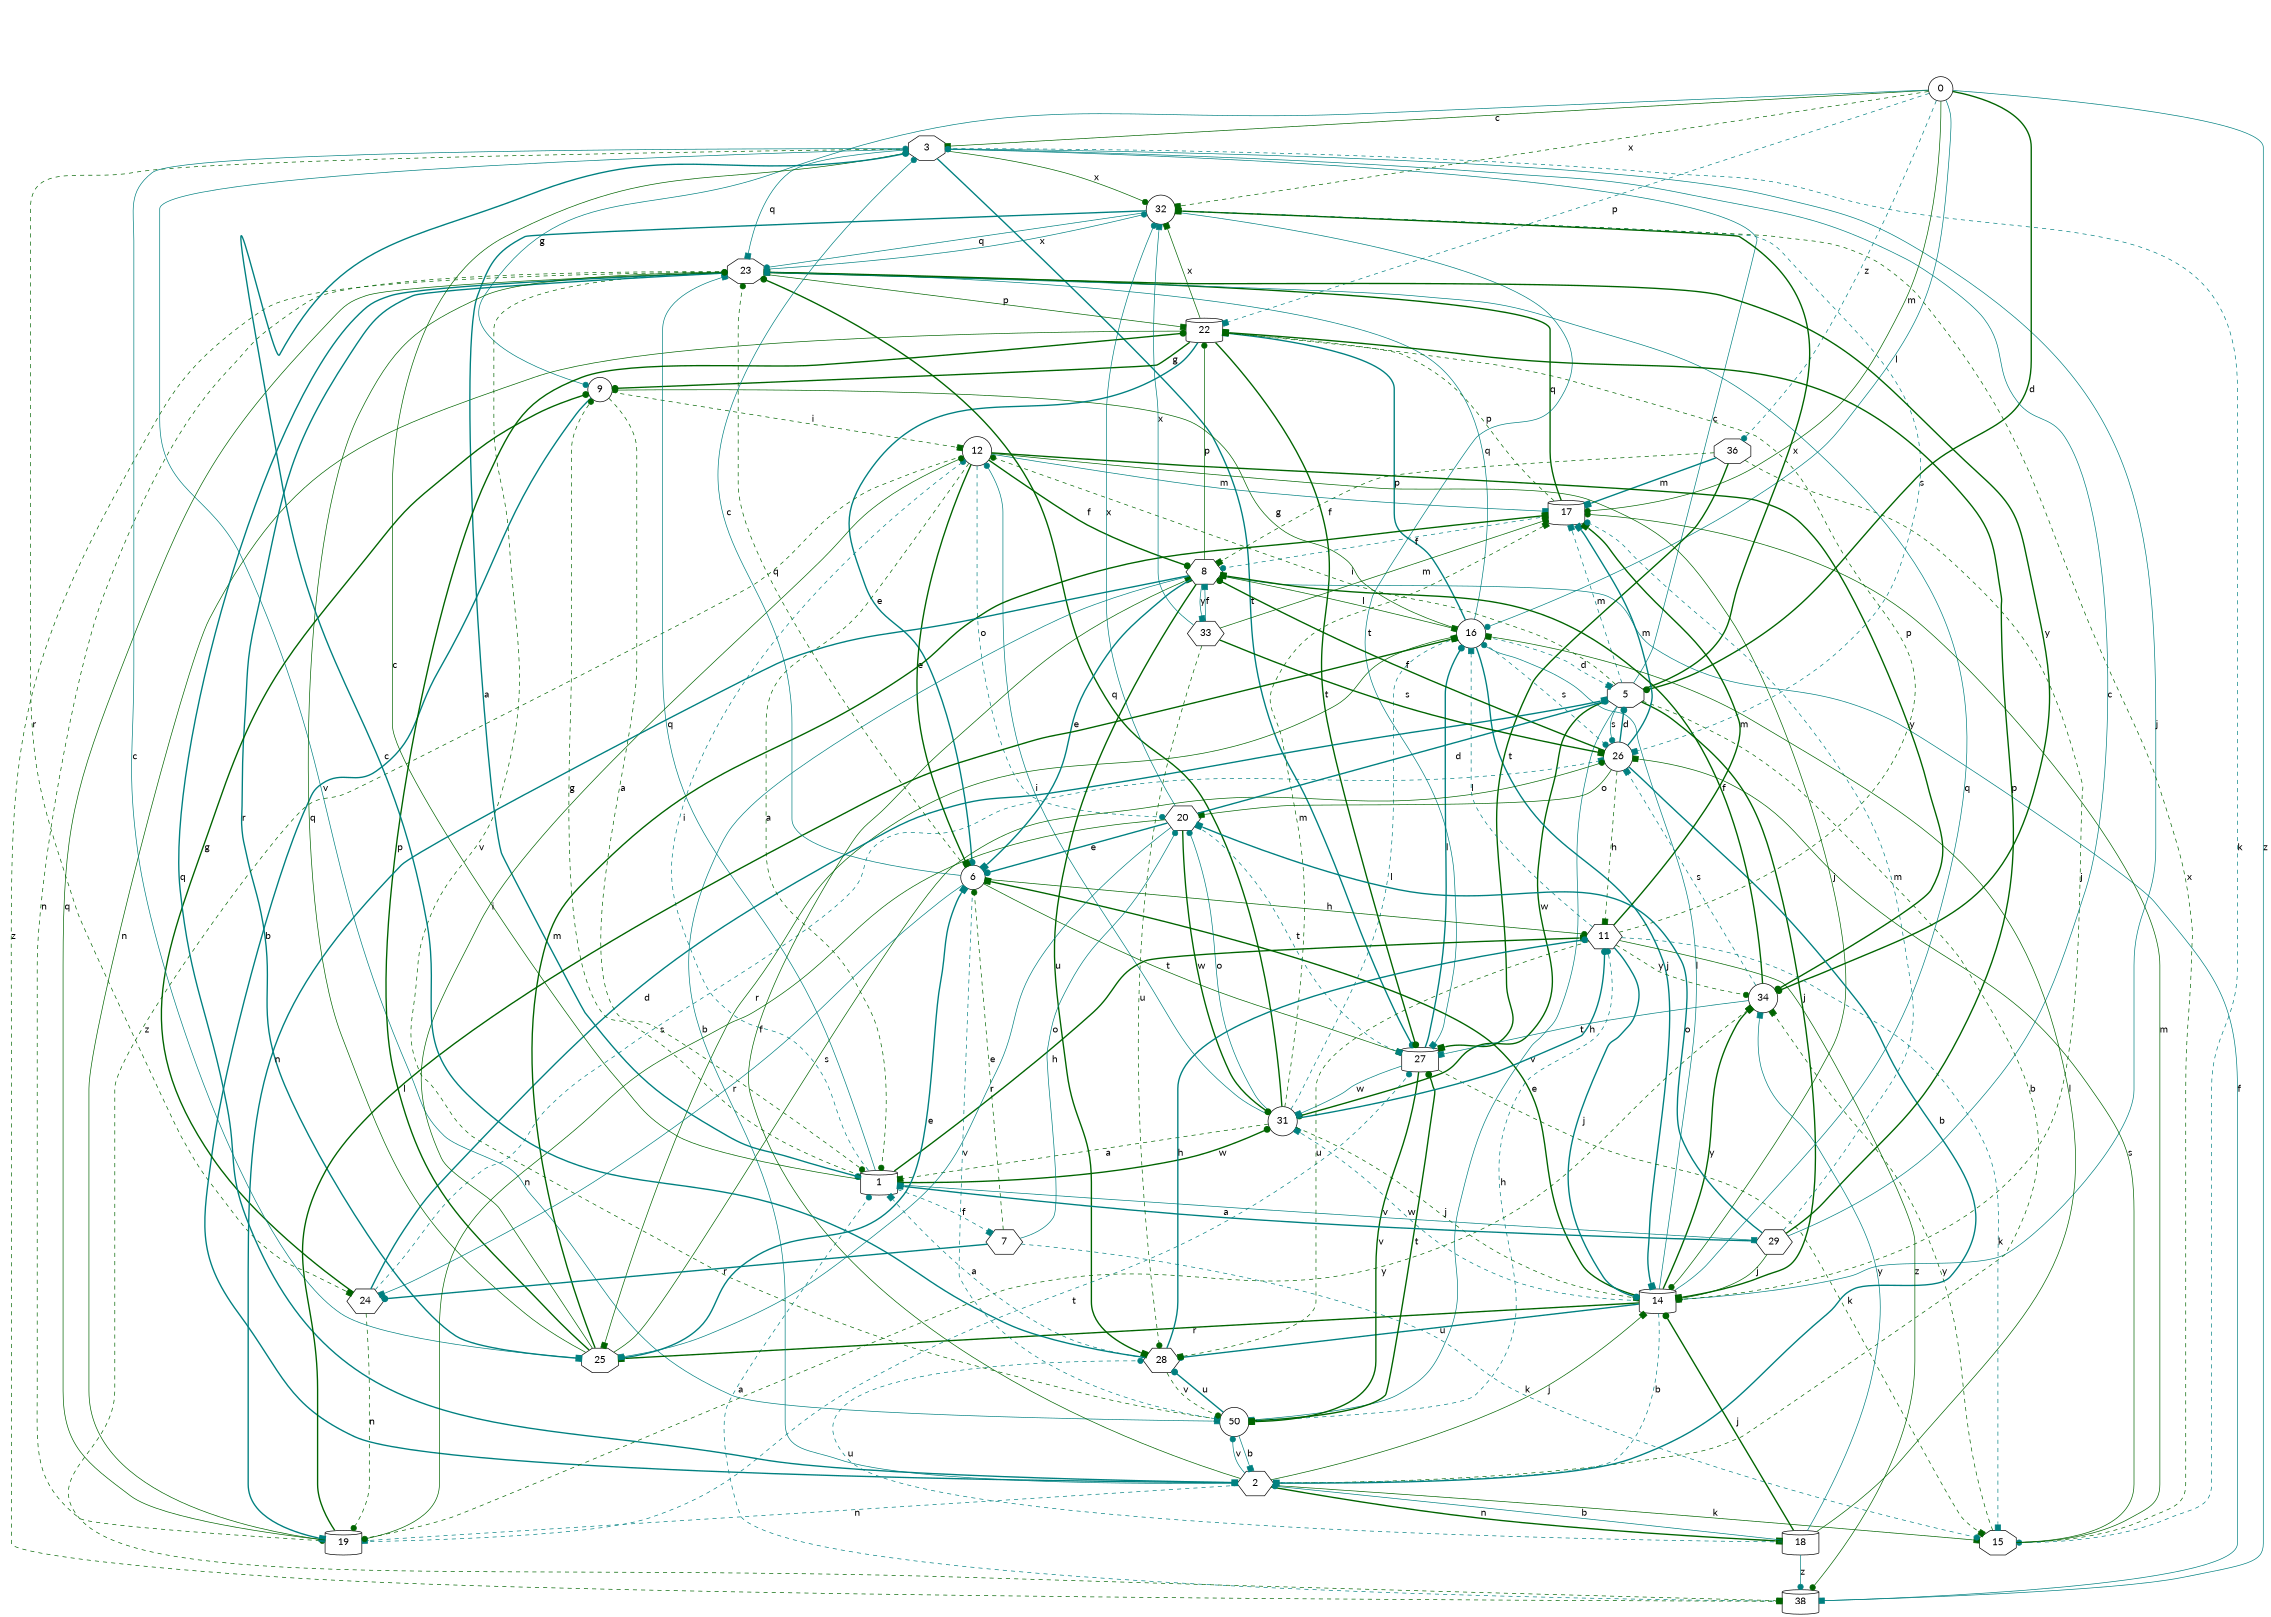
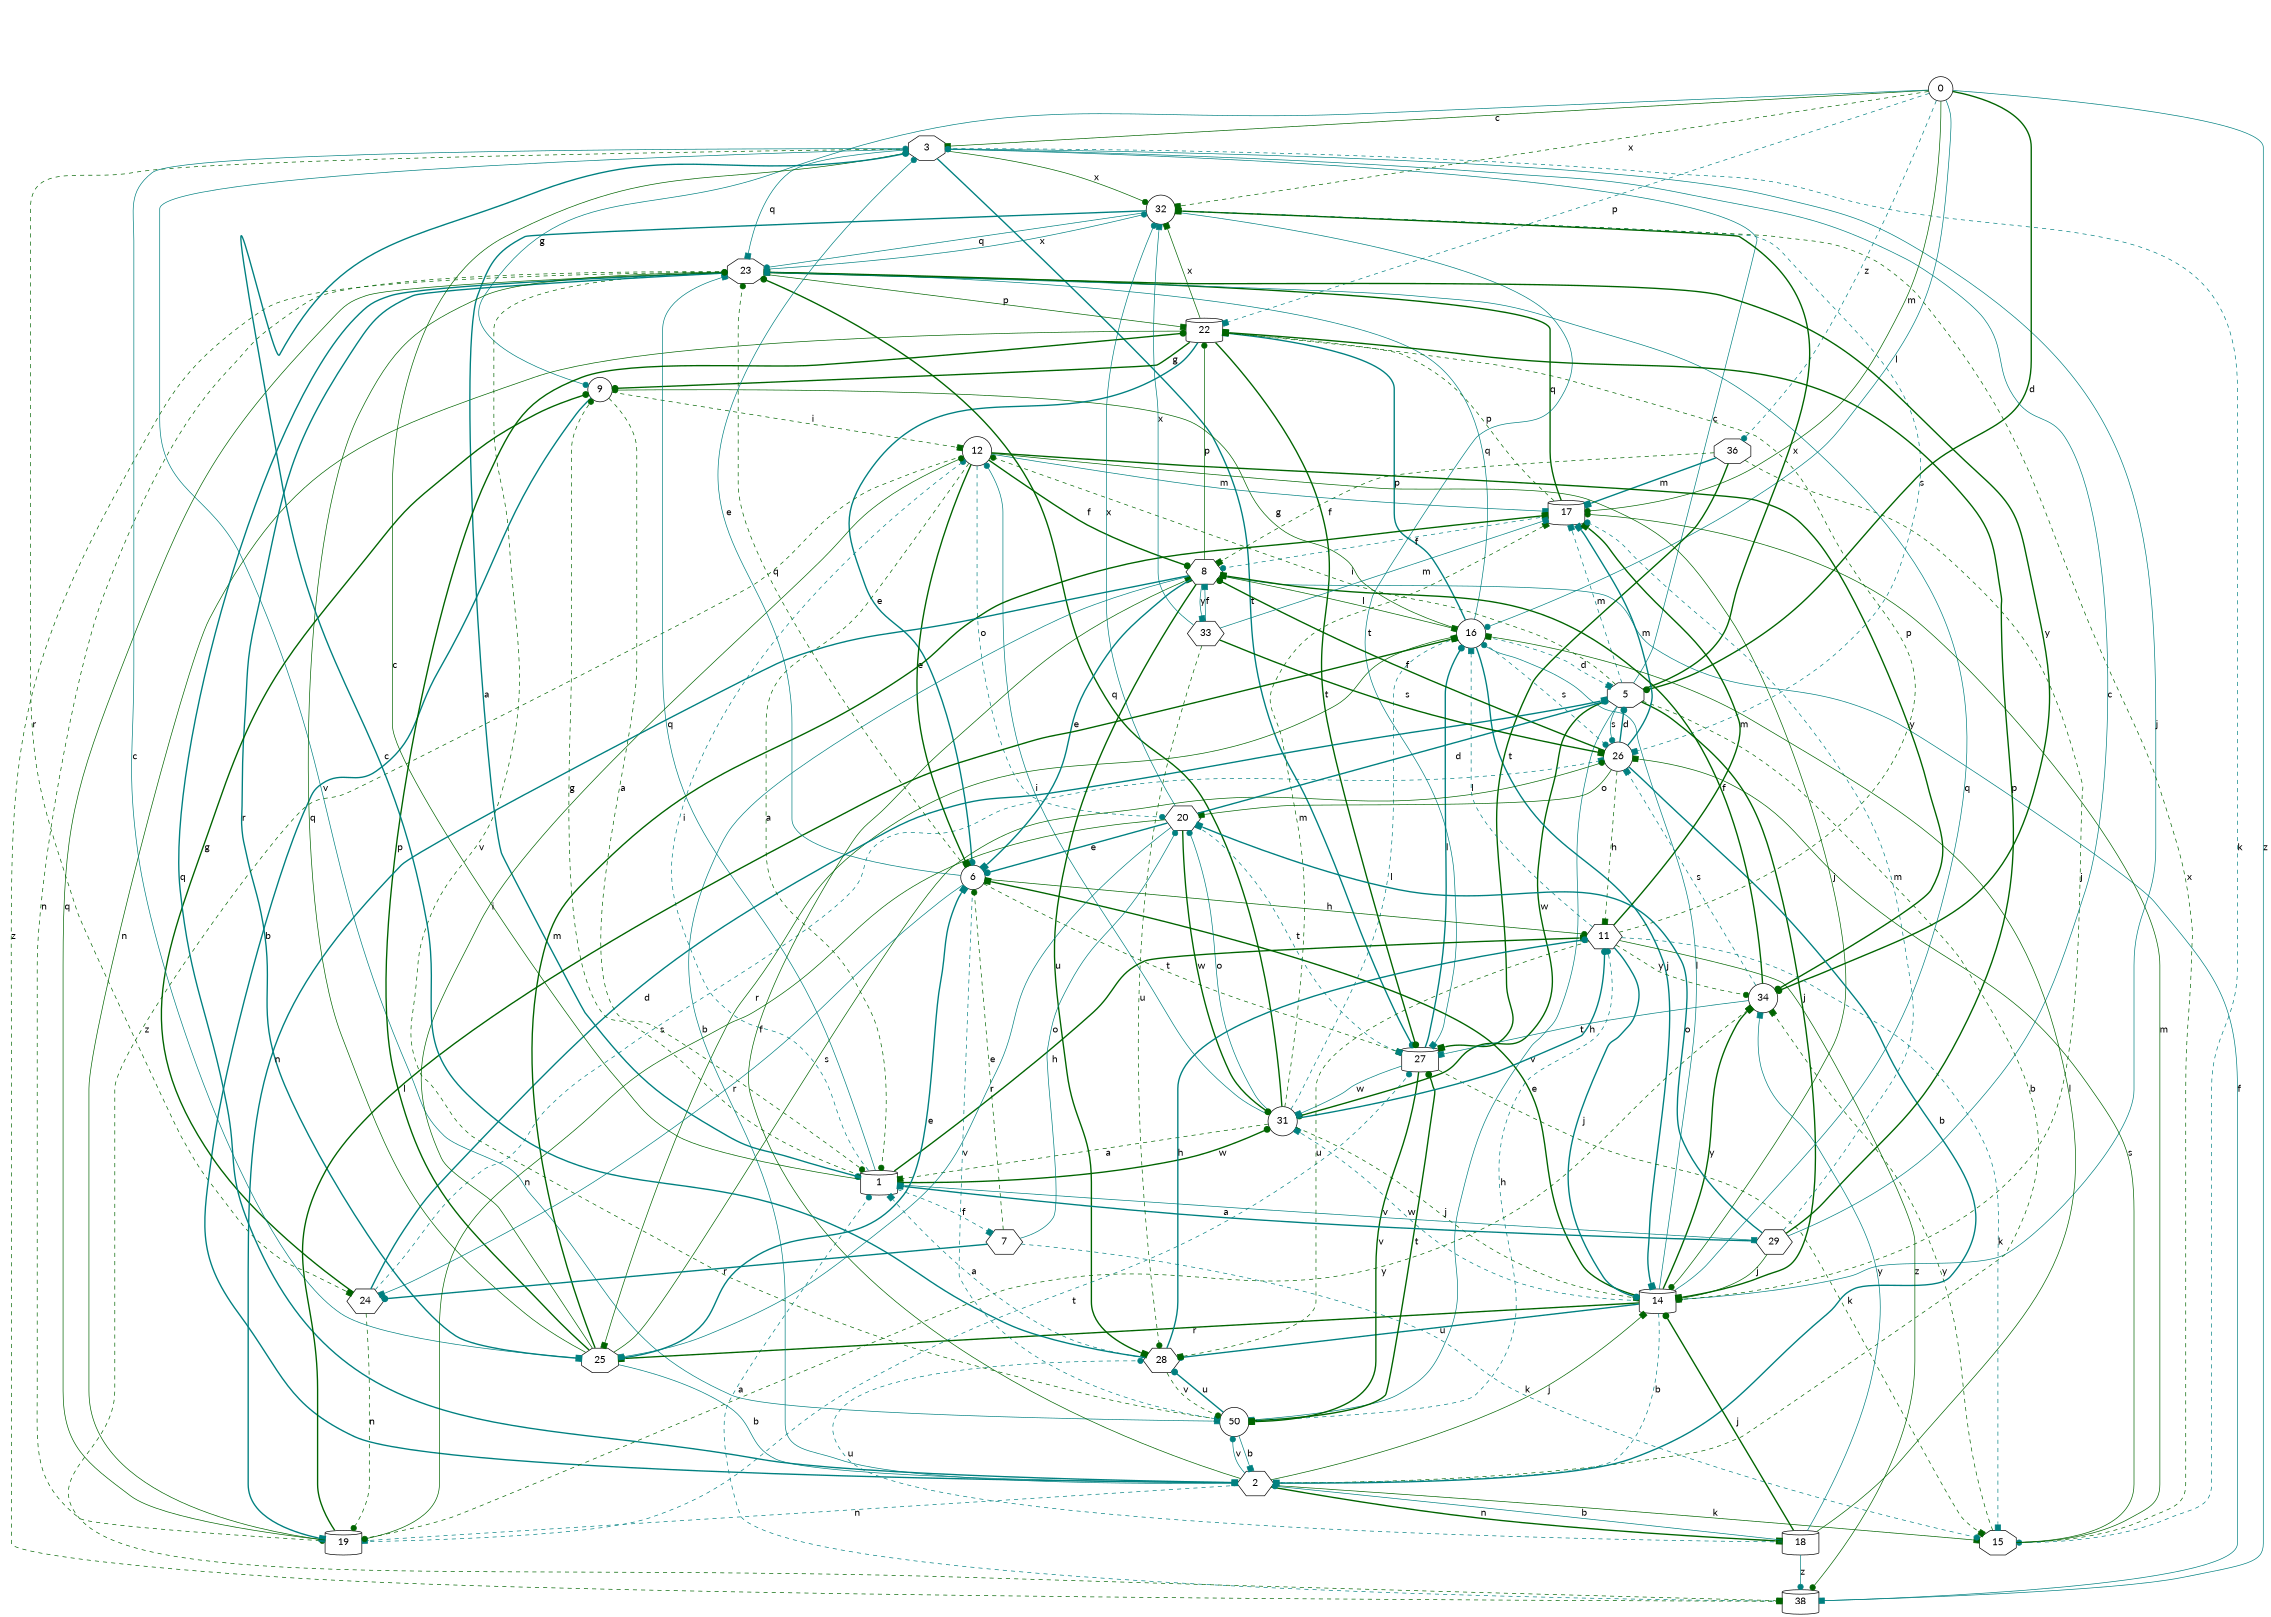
edge "6" -> "3": label "c" -> "e"
edge "33" -> "17": color darkgreen -> teal
edge "6" -> "27": style solid -> dashed
edge "25" -> "2": added, label "b"
